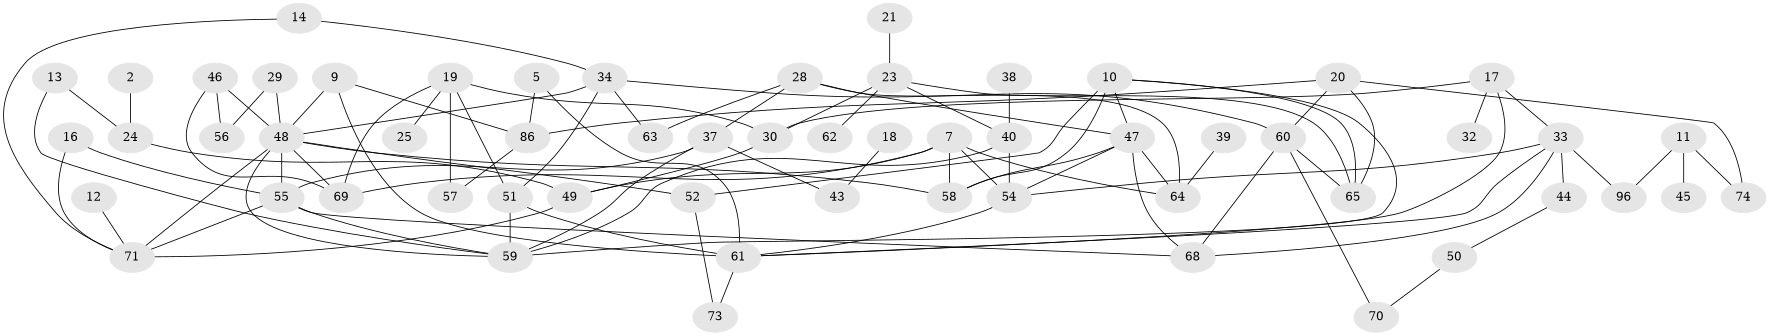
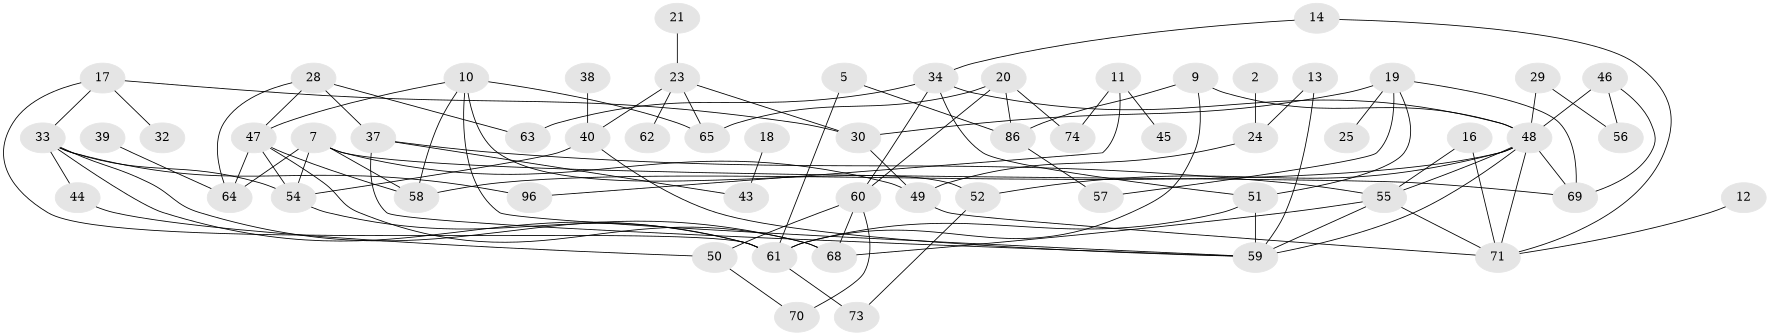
edge "60" -- "65": now "60" -- "50"
